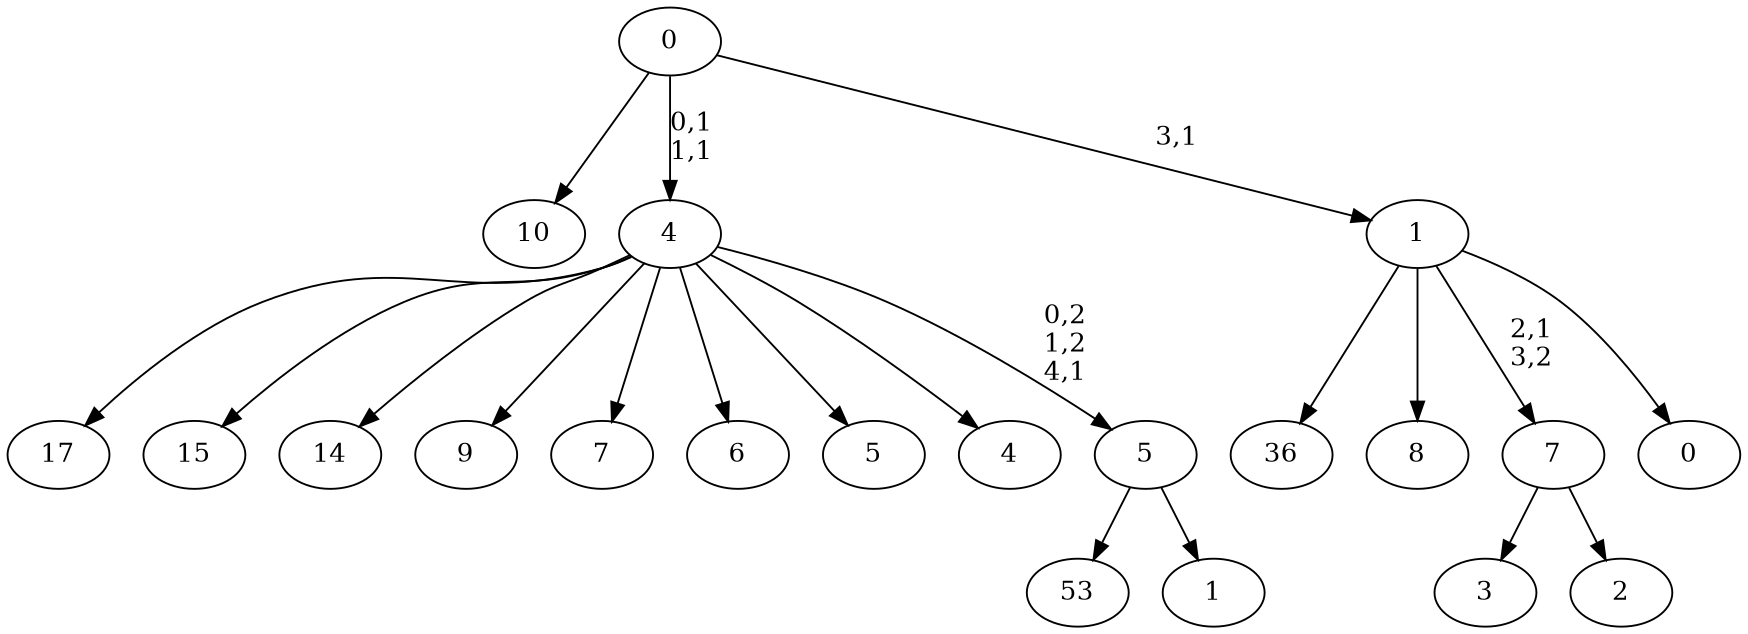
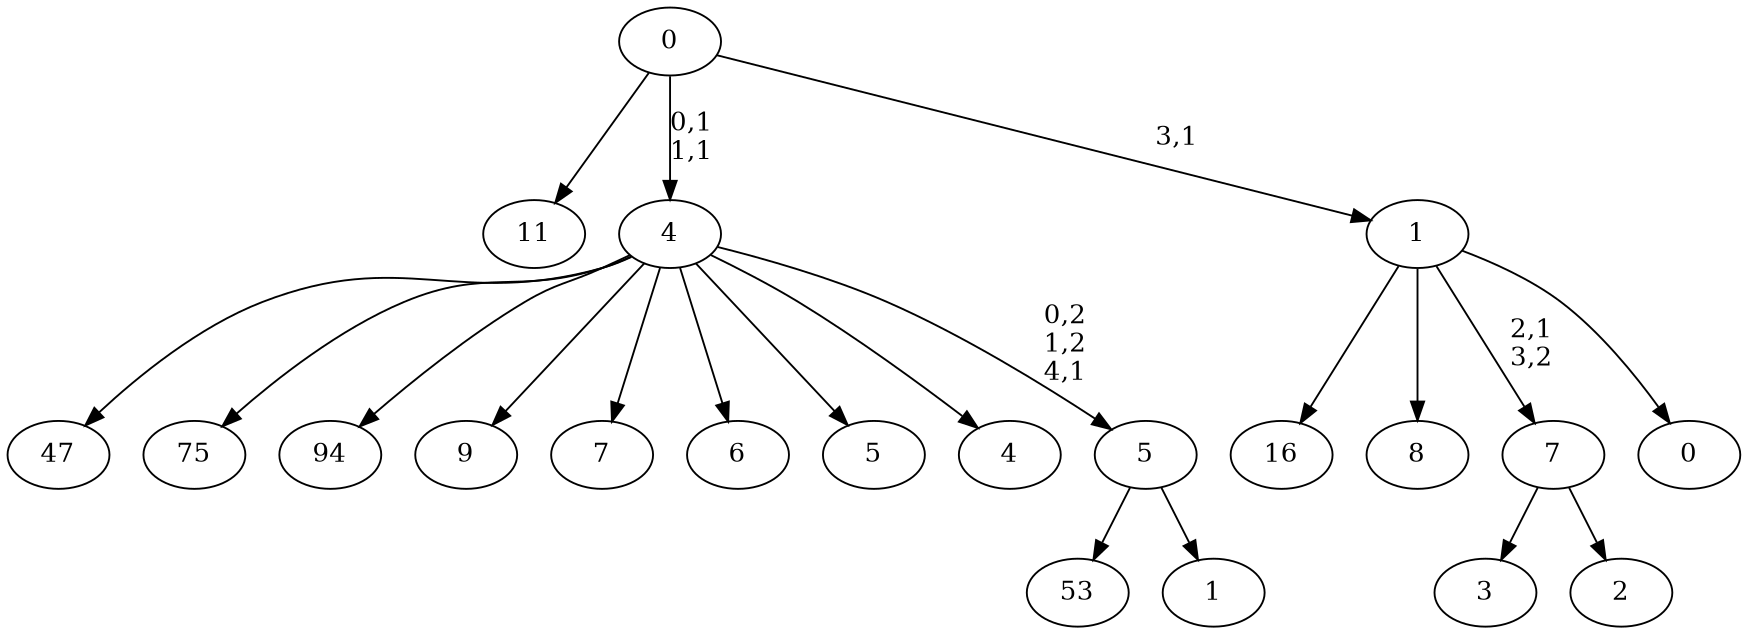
node "10": label "10" -> "11"
node "17": label "17" -> "47"
node "15": label "15" -> "75"
node "14": label "14" -> "94"
node "36": label "36" -> "16"
